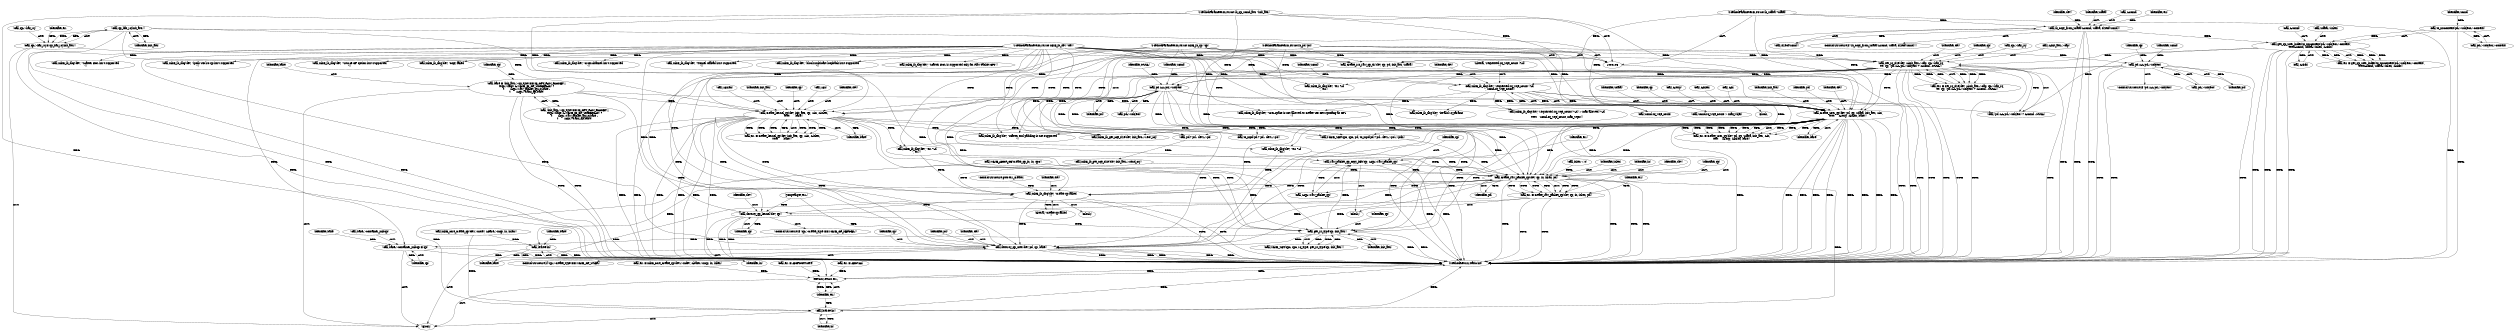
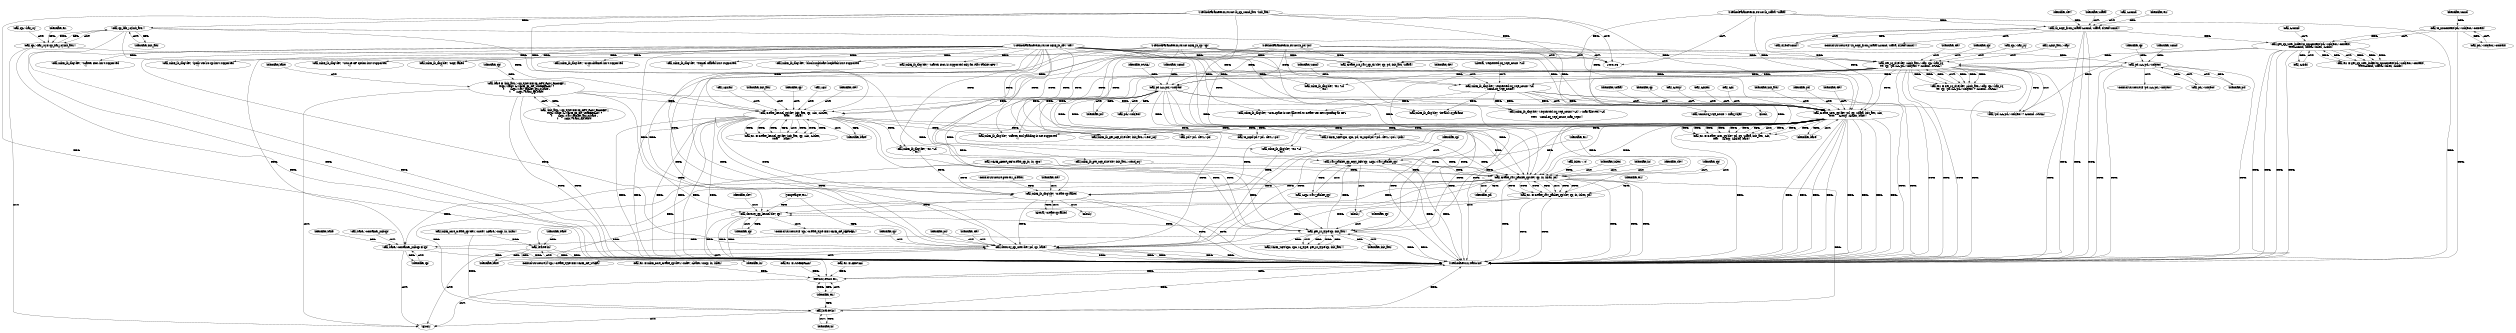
edge "(MethodParameterIn,struct ib_qp_ucmd_attr *init_attr)" -> "(Call,qp_has_rq(init_attr))": added, label "DDG:"
node "(Call,udata->inlen)": removed
edge "(MethodParameterIn,struct ib_pd *pd)" -> "(Call,to_mpd(pd ? pd : devr->p0))": label "AST: " -> "DDG: "
node "(Call,ucmd.sq_wqe_count)": removed
edge "(Call,pd ? pd : devr->p0)" -> "(Call,mlx5_ib_get_cqe_size(dev, init_attr->send_cq))": now "(MethodParameterIn,struct mlx5_ib_dev *dev)" -> "(Call,mlx5_ib_get_cqe_size(dev, init_attr->send_cq))"
edge "(Call,create_raw_packet_qp(dev, qp, in, inlen, pd))" -> "(Call,&qp->raw_packet_qp)": now "(Call,create_raw_packet_qp(dev, qp, in, inlen, pd))" -> "(Call,base->container_mibqp = qp)"
edge "(Call,destroy_qp_kernel(dev, qp))" -> "(Call,get_rx_type(qp, init_attr))": reversed
edge "(Call,get_rx_type(qp, init_attr))" -> "(Call,base->container_mibqp = qp)": label "DDG: " -> "CFG: "
edge "1000105" -> "(MethodReturn,static int)": now "(MethodParameterIn,struct ib_pd *pd)" -> "(MethodReturn,static int)"
node "(Call,err = -EOPNOTSUPP)": label "(Call,err = -EOPNOTSUPP)" -> "(Call,err = -UNDERLAY)"
